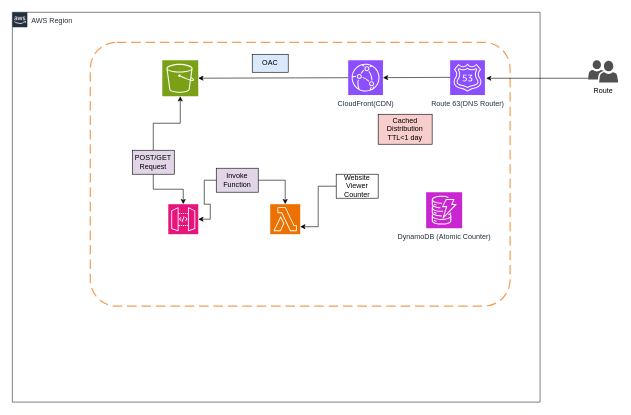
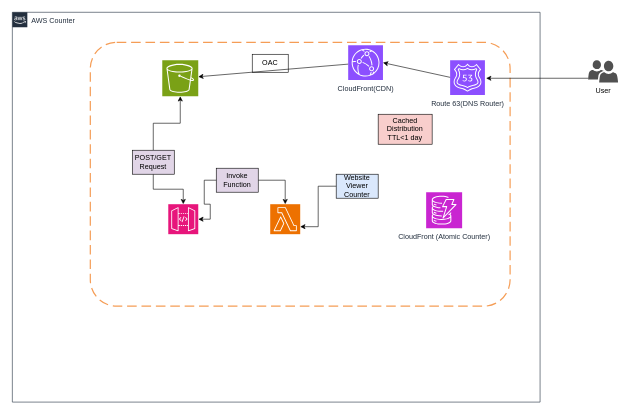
node "AWS Region": label "AWS Region" -> "AWS Counter"
node "OAC": fillcolor #dae8fc -> #ffffff
node "CloudFront(CDN)": moved (366, 78) -> (366, 63)
node "Route": label "Route" -> "User"
node "Website Viewer Counter": fillcolor #ffffff -> #dae8fc
node "DynamoDB (Atomic Counter)": label "DynamoDB (Atomic Counter)" -> "CloudFront (Atomic Counter)"
